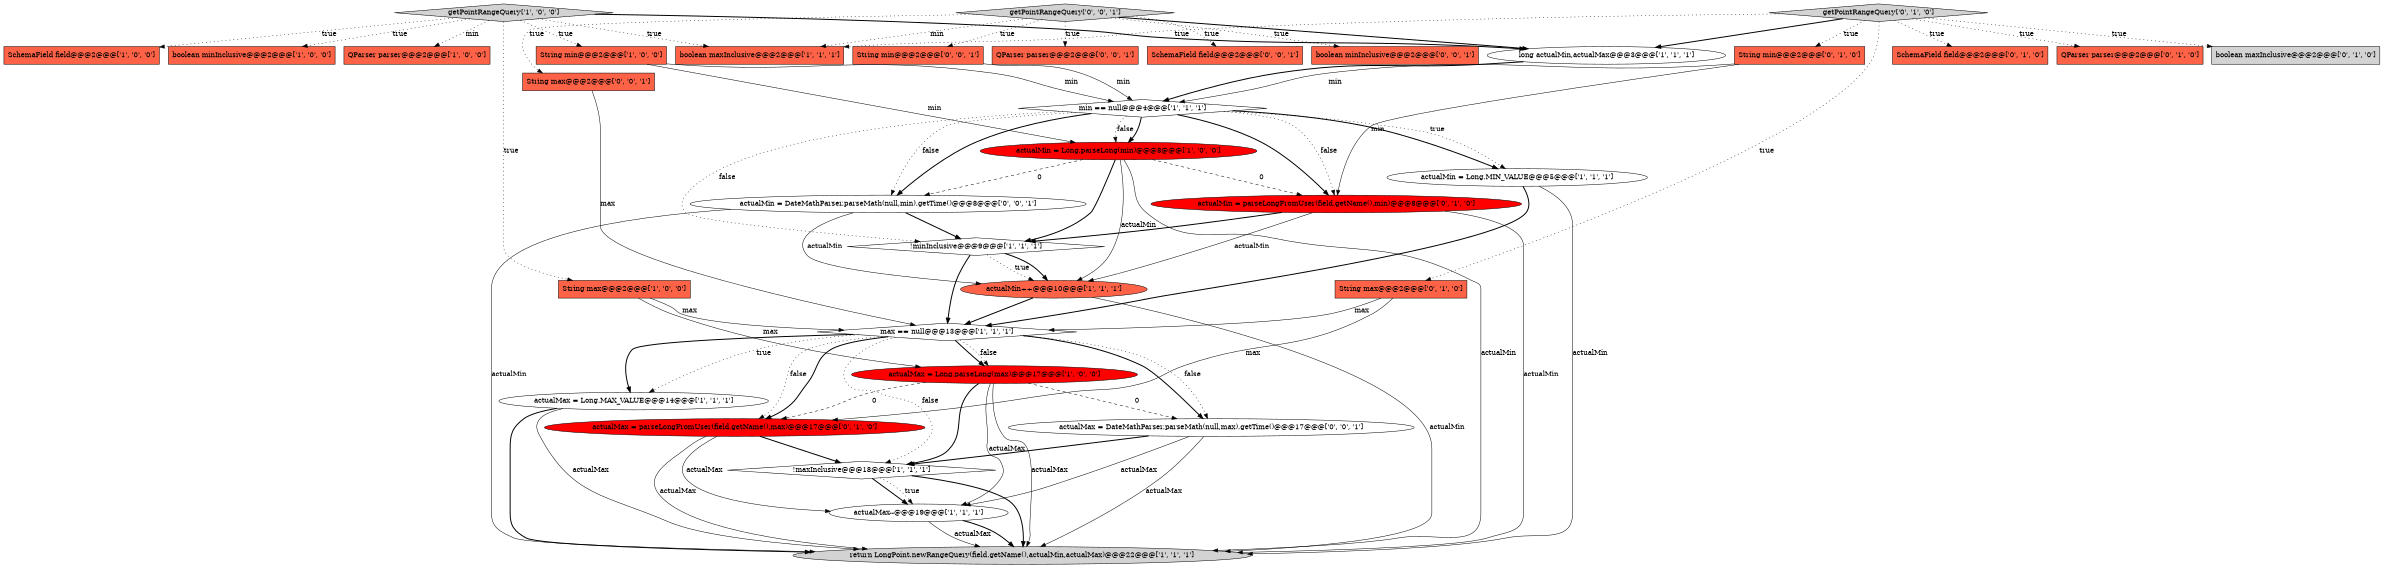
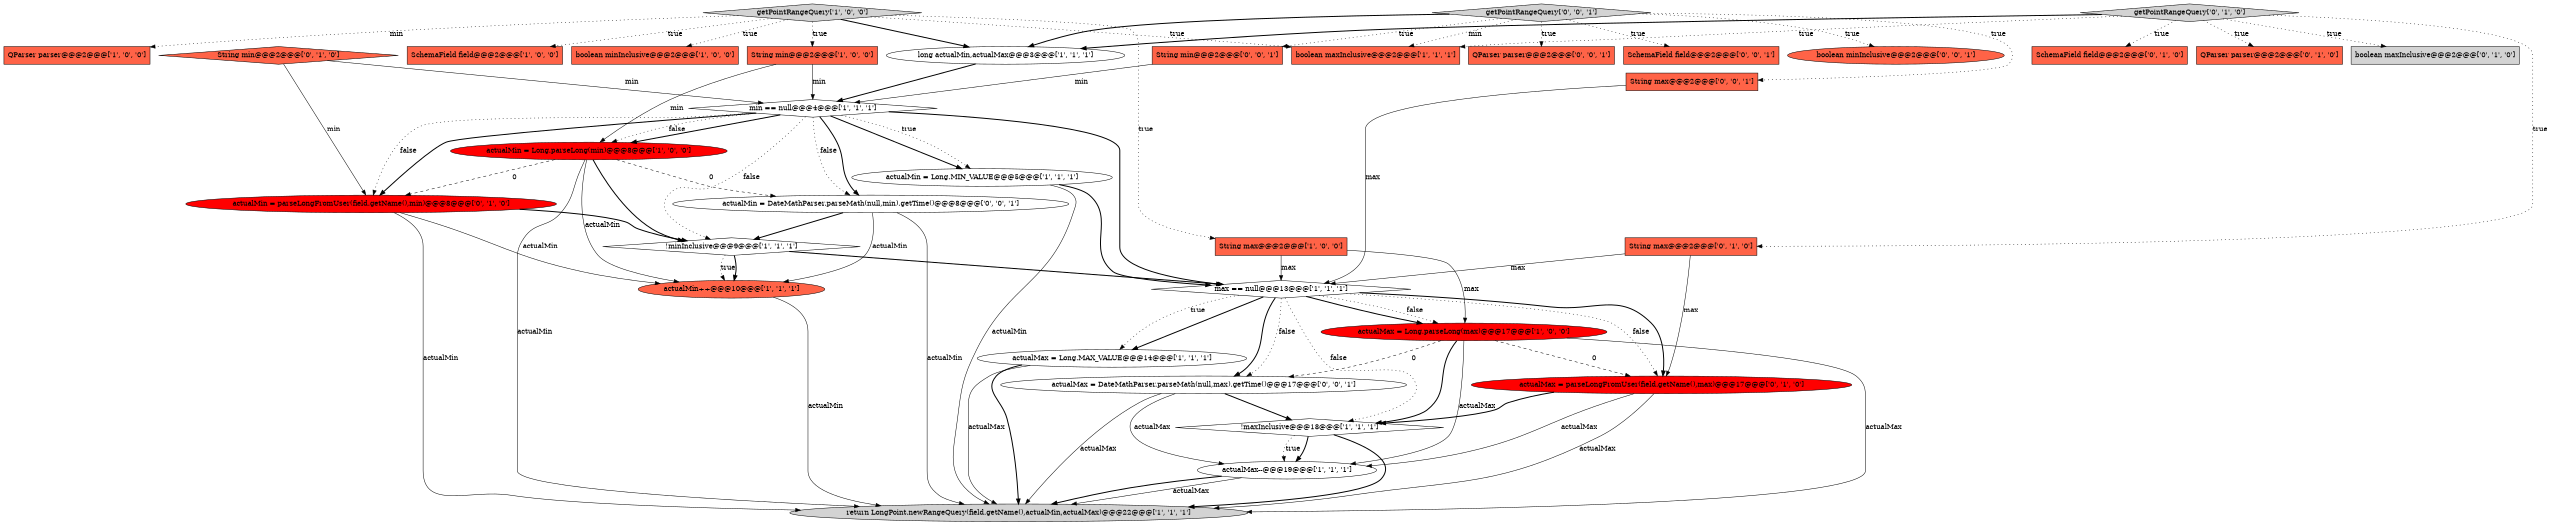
edge "getPointRangeQuery['0', '1', '0']" -> "String min@@@2@@@['0', '1', '0']": removed, label "true"
node "boolean minInclusive@@@2@@@['0', '0', '1']": shape box -> ellipse
node "String min@@@2@@@['0', '1', '0']": shape box -> diamond
edge "actualMin++@@@10@@@['1', '1', '1']" -> "max == null@@@13@@@['1', '1', '1']": now "min == null@@@4@@@['1', '1', '1']" -> "max == null@@@13@@@['1', '1', '1']"
